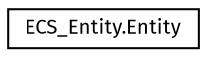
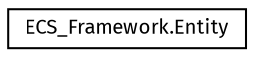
node "ECS_Entity.Entity": label "ECS_Entity.Entity" -> "ECS_Framework.Entity"
